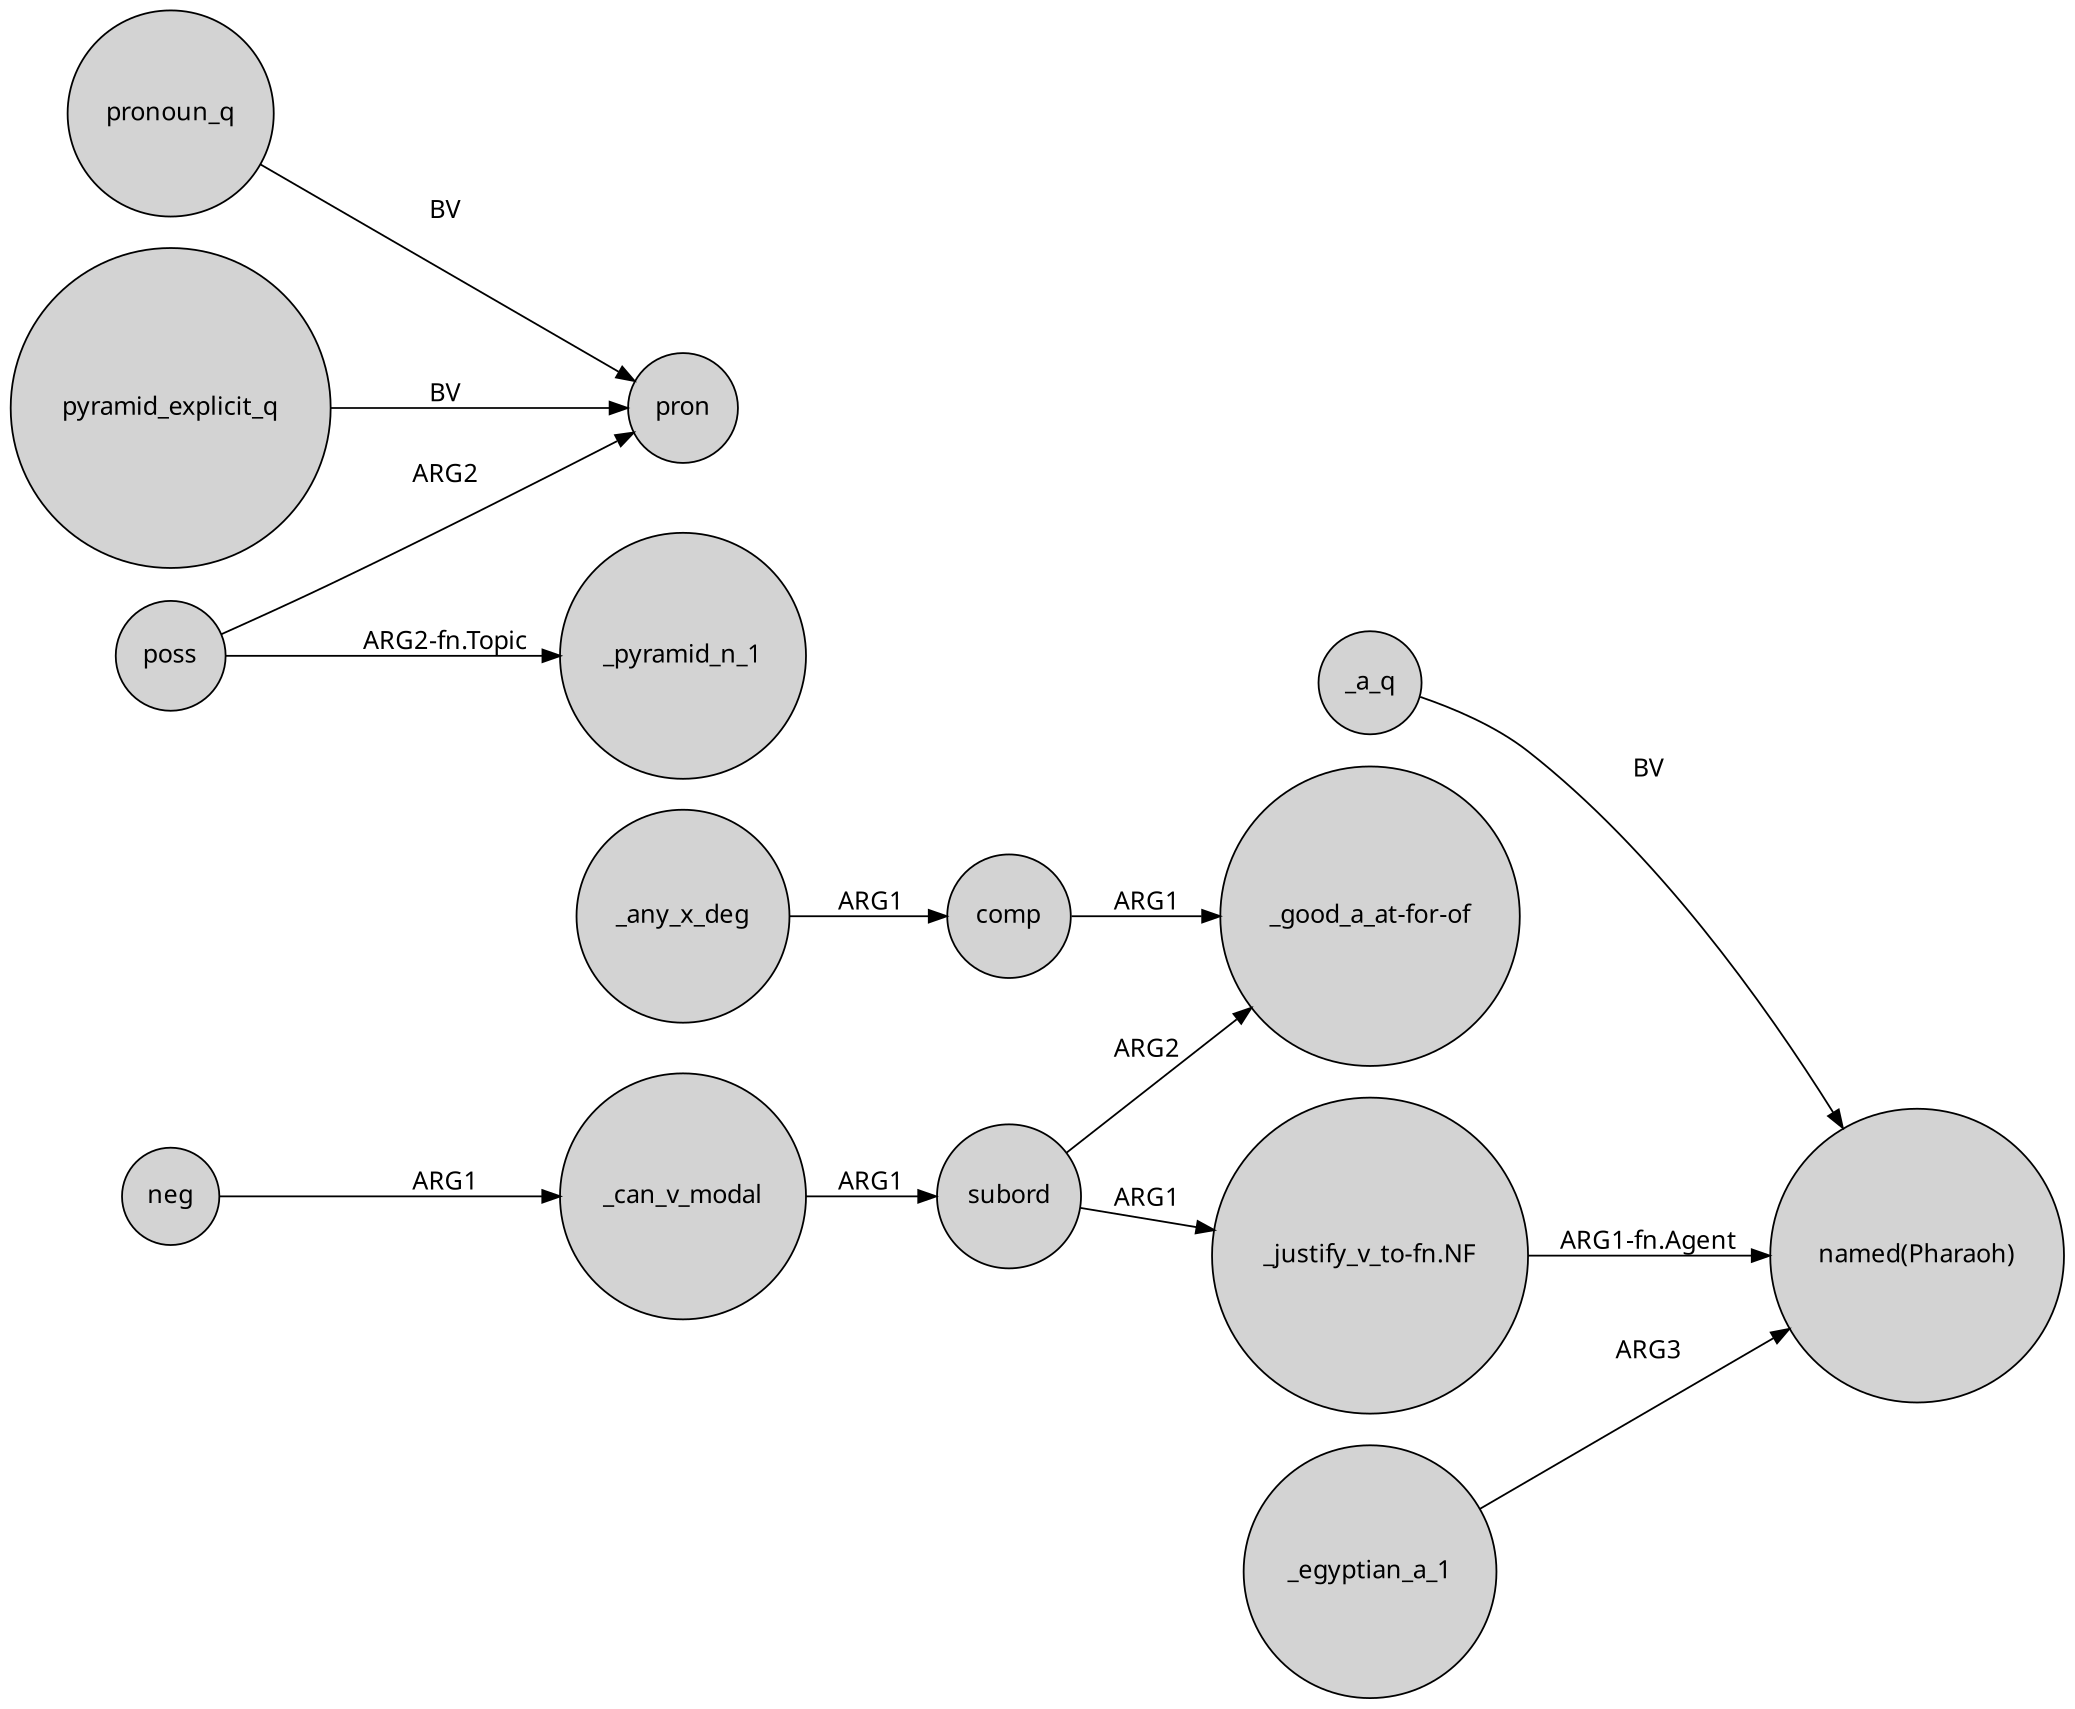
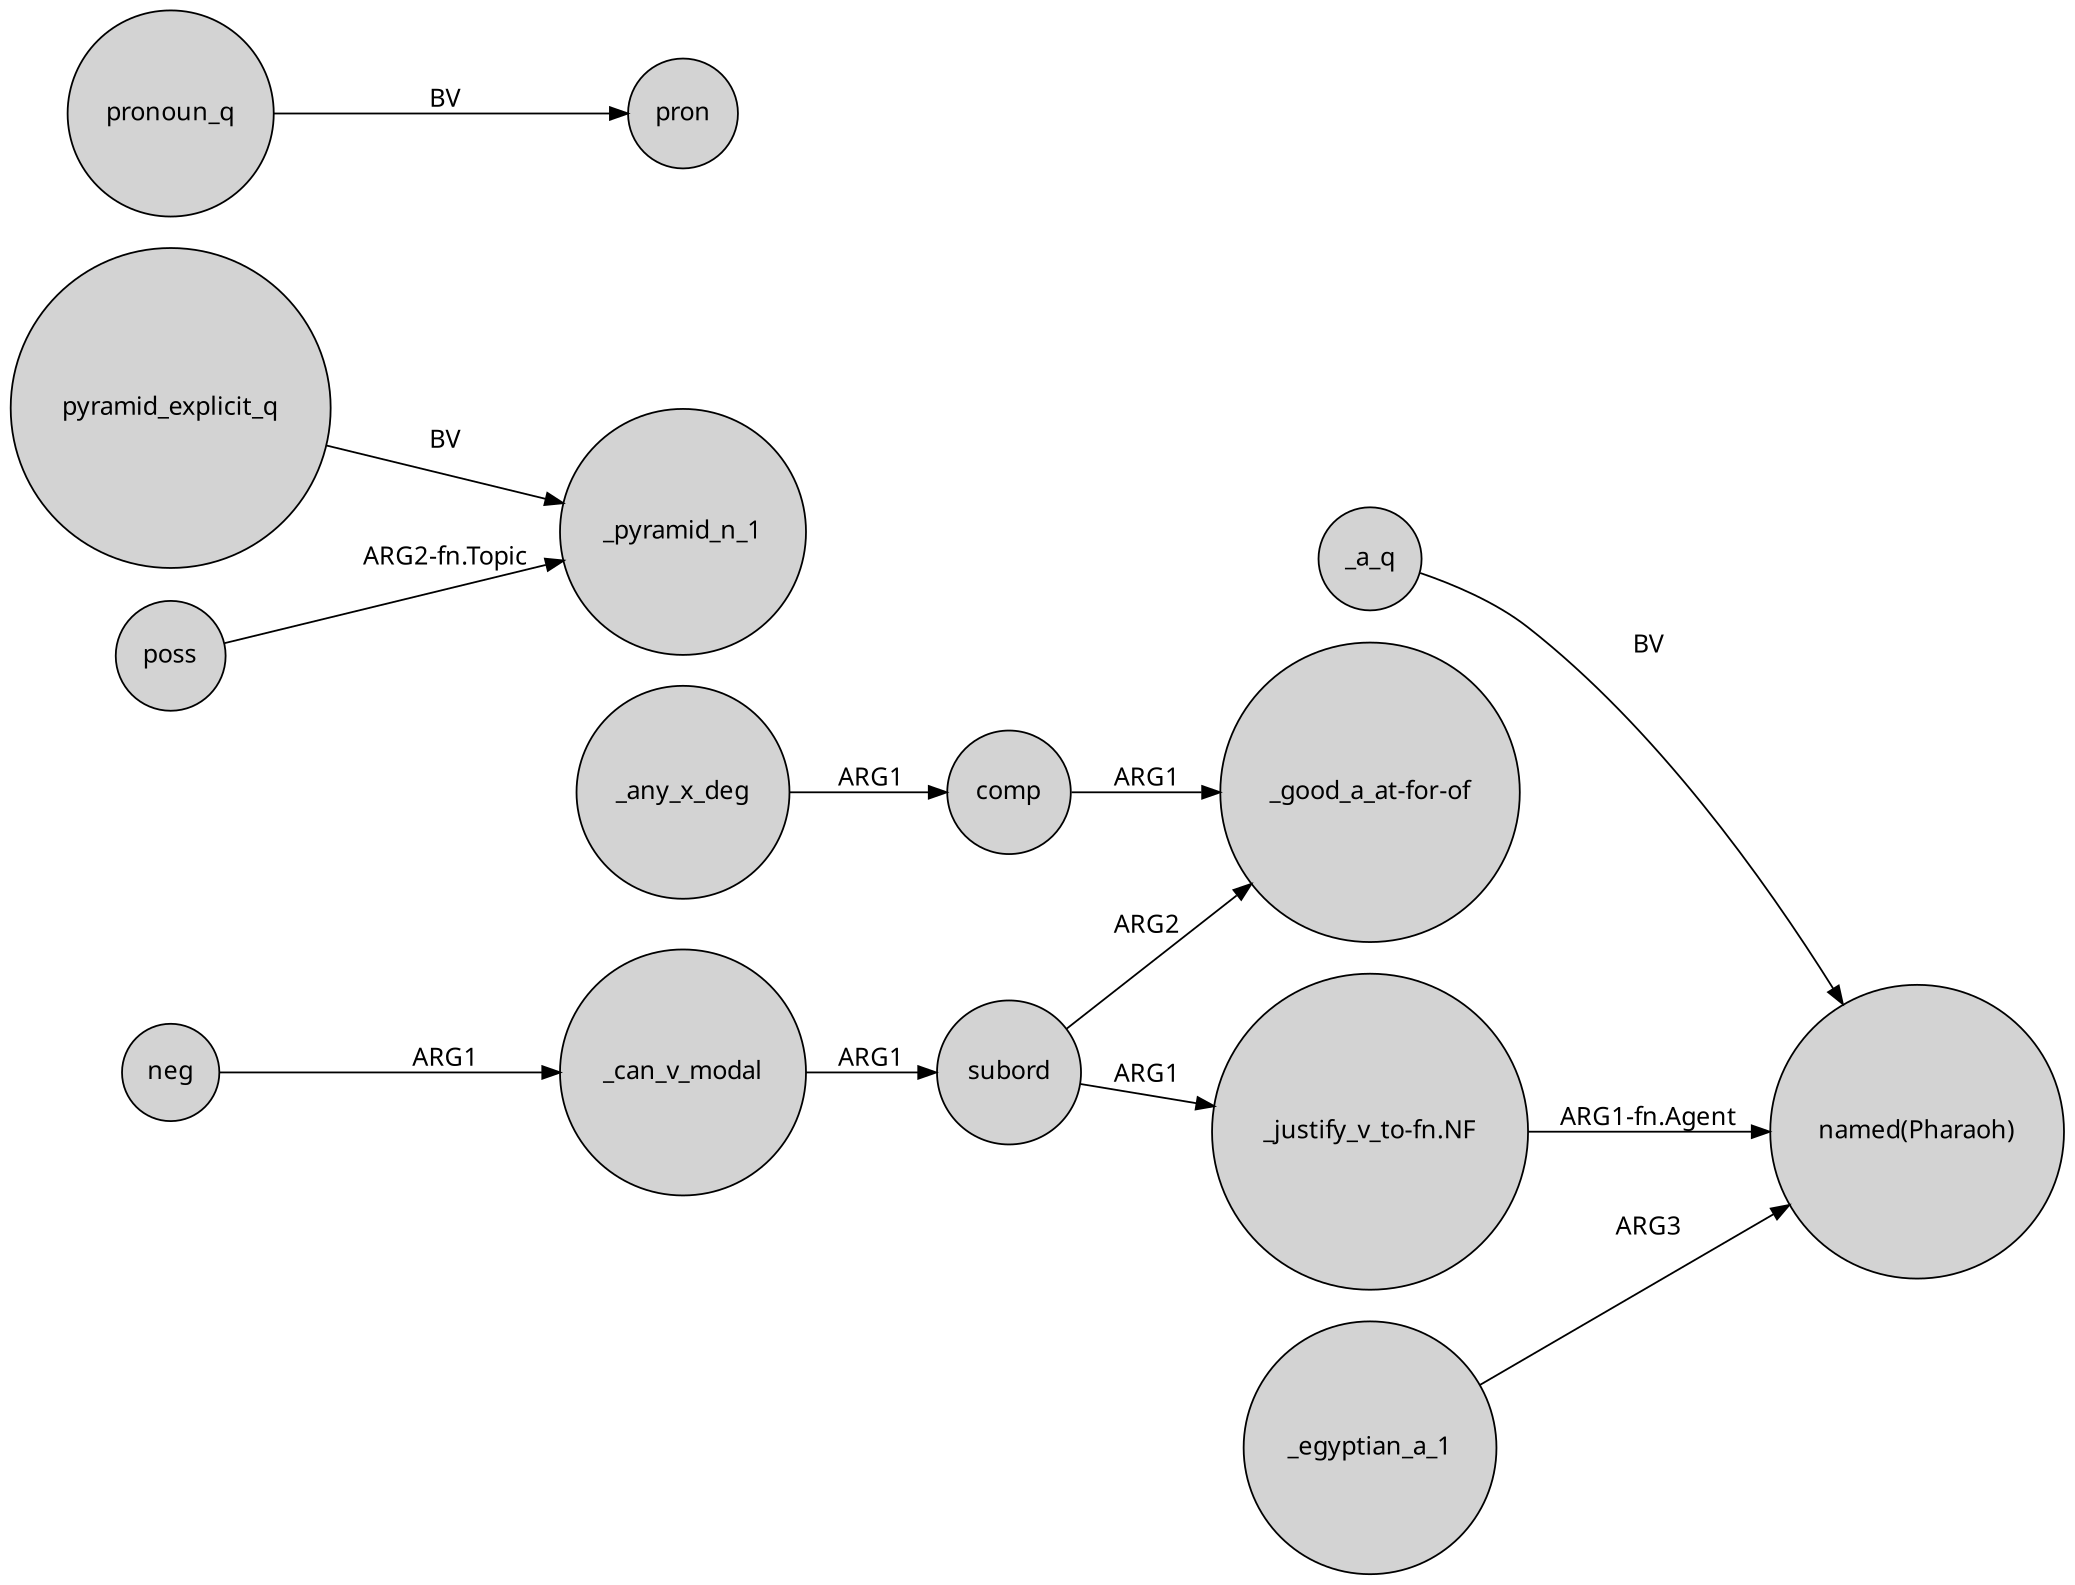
edge "pyramid_explicit_q" -> "pron": now "pyramid_explicit_q" -> "_pyramid_n_1"
edge "poss" -> "pron": removed, label "ARG2"
